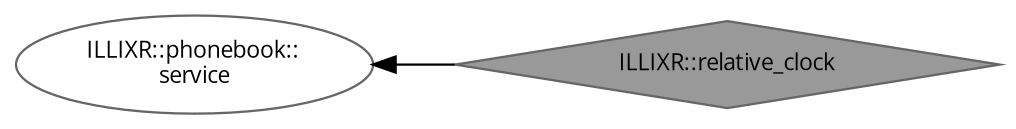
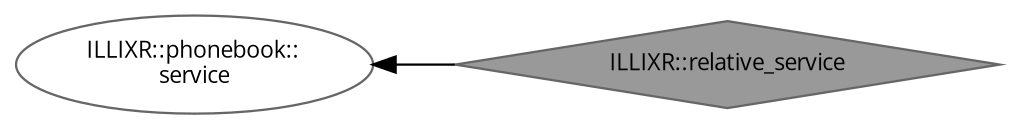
node "ILLIXR::relative_clock": label "ILLIXR::relative_clock" -> "ILLIXR::relative_service"
